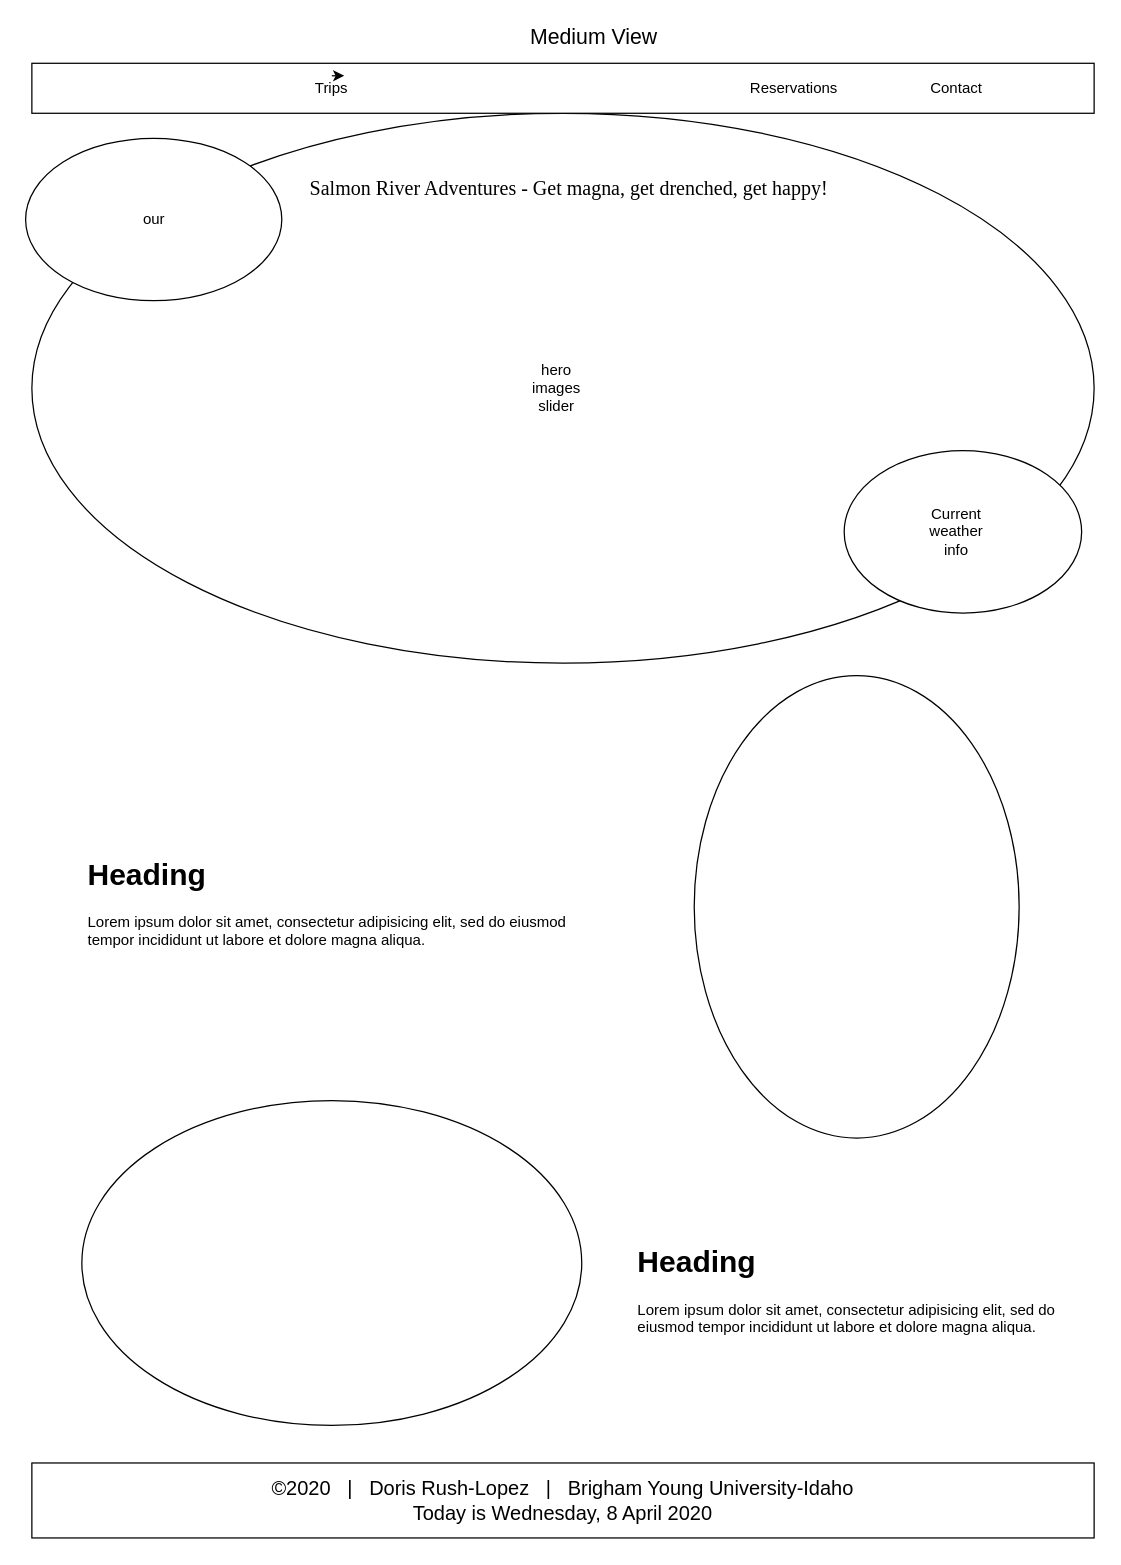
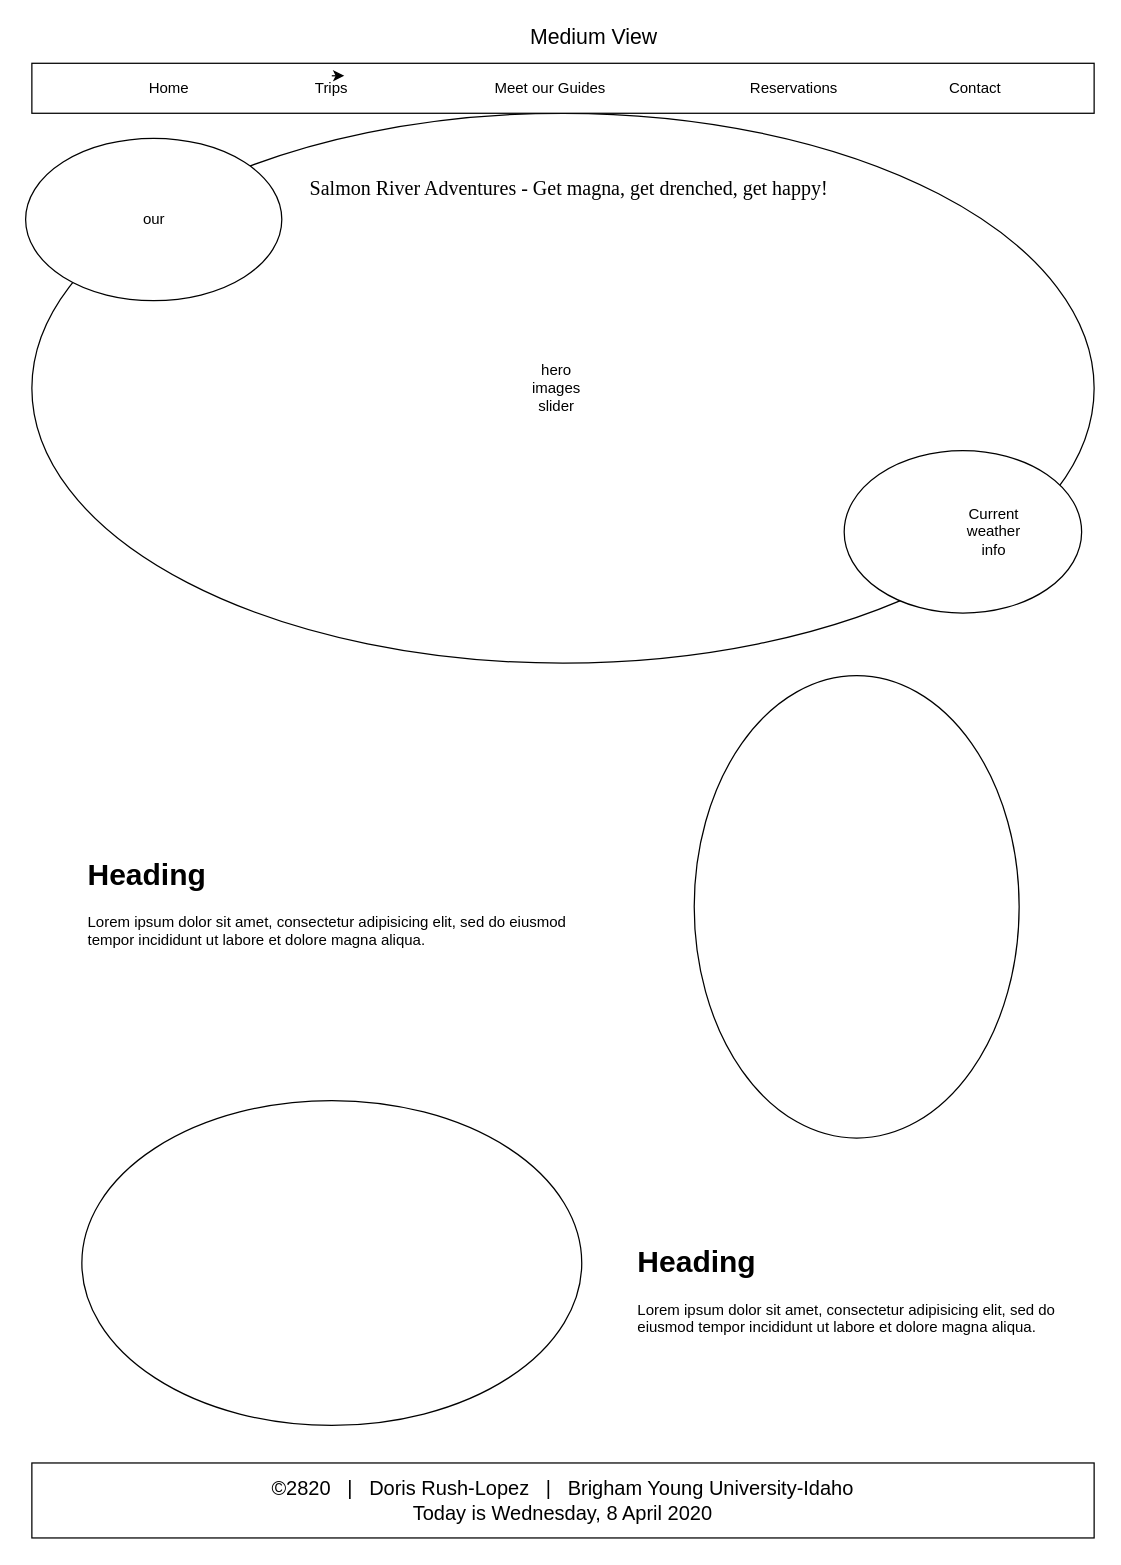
node "Home": added
node "Meet our Guides": added
node "Contact": moved (957, 88) -> (976, 88)
node "Current weather info": moved (957, 532) -> (994, 532)
node "©2020 | Doris Rush-Lopez | Brigham Young University-Idaho Today is Wednesday, 8 April 2020": label "©2020 | Doris Rush-Lopez | Brigham Young University-Idaho Today is Wednesday, 8 April 2020" -> "©2820 | Doris Rush-Lopez | Brigham Young University-Idaho Today is Wednesday, 8 April 2020"
